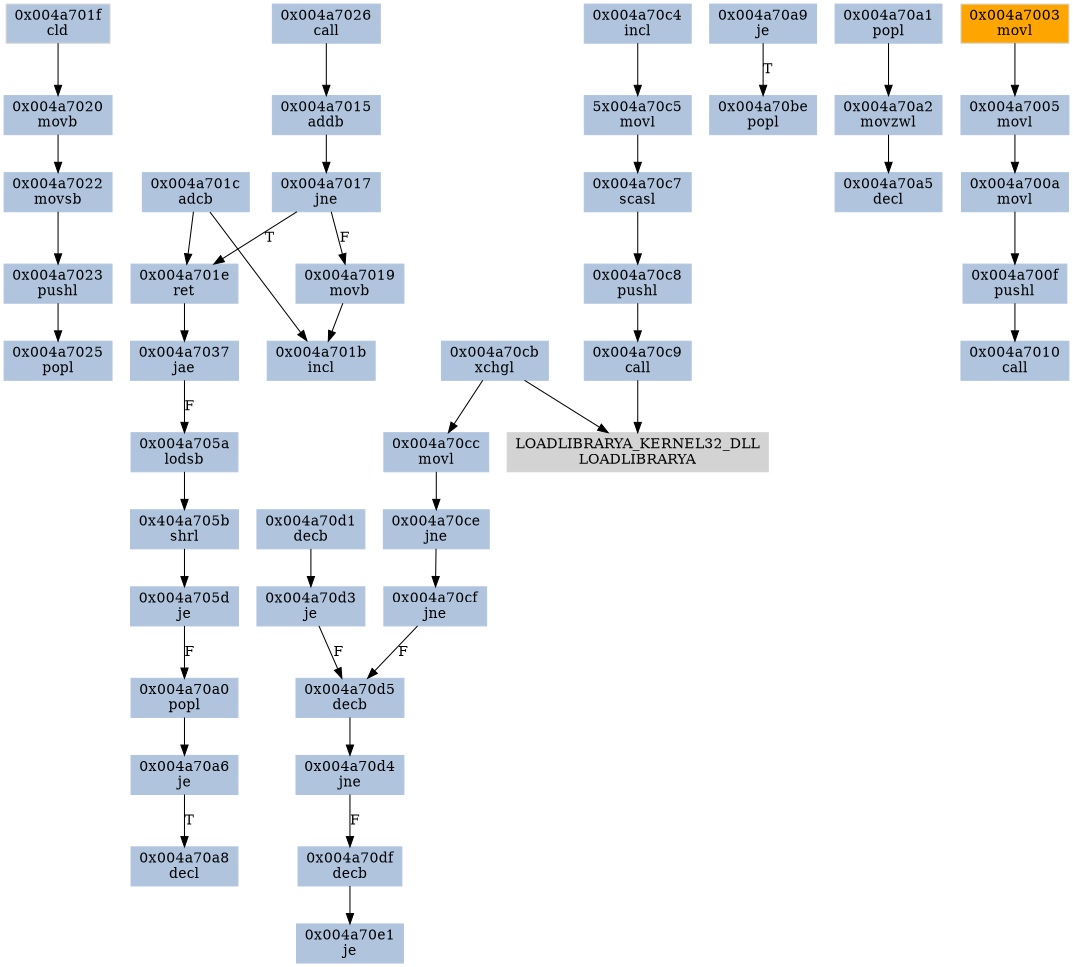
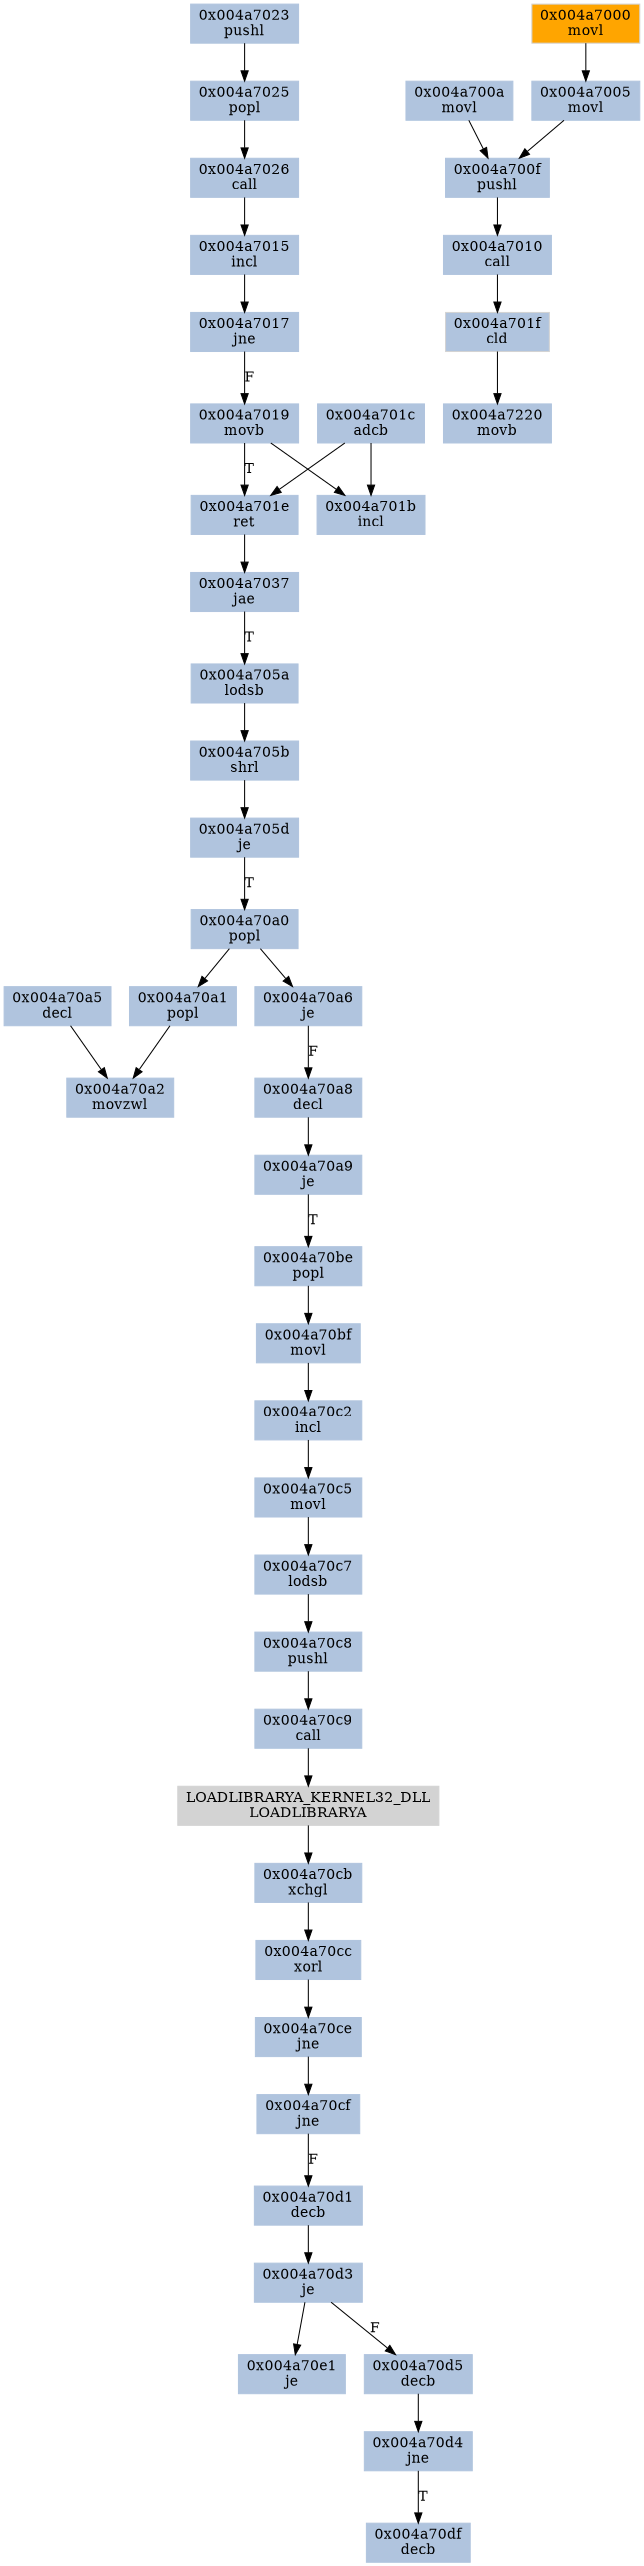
node "0x004a70c4 incl": label "0x004a70c4 incl" -> "0x004a70c2 incl"
node "0x004a7003 movl": label "0x004a7003 movl" -> "0x004a7000 movl"
node "0x004a7020 movb": label "0x004a7020 movb" -> "0x004a7220 movb"
node "0x004a7015 addb": label "0x004a7015 addb" -> "0x004a7015 incl"
node "5x004a70c5 movl": label "5x004a70c5 movl" -> "0x004a70c5 movl"
edge "0x004a7025 popl" -> "0x004a7026 call": added
edge "0x004a70a2 movzwl" -> "0x004a70a5 decl": reversed
edge "0x004a7005 movl" -> "0x004a700a movl": now "0x004a7005 movl" -> "0x004a700f pushl"
node "0x004a7022 movsb": removed
node "0x004a70c7 scasl": label "0x004a70c7 scasl" -> "0x004a70c7 lodsb"
edge "0x004a7017 jne" -> "0x004a701e ret": now "0x004a7019 movb" -> "0x004a701e ret"
edge "0x004a7010 call" -> "0x004a701f cld": added
edge "0x004a70cb xchgl" -> "LOADLIBRARYA_KERNEL32_DLL LOADLIBRARYA": reversed
edge "0x004a7037 jae" -> "0x004a705a lodsb": label "F" -> "T"
node "0x004a70cc movl": label "0x004a70cc movl" -> "0x004a70cc xorl"
node "0x404a705b shrl": label "0x404a705b shrl" -> "0x004a705b shrl"
edge "0x004a70cf jne" -> "0x004a70d5 decb": now "0x004a70cf jne" -> "0x004a70d1 decb"
edge "0x004a705d je" -> "0x004a70a0 popl": label "F" -> "T"
edge "0x004a70a6 je" -> "0x004a70a8 decl": label "T" -> "F"
edge "0x004a70d4 jne" -> "0x004a70df decb": label "F" -> "T"
edge "0x004a70df decb" -> "0x004a70e1 je": now "0x004a70d3 je" -> "0x004a70e1 je"
edge "0x004a70a0 popl" -> "0x004a70a1 popl": added
edge "0x004a70a8 decl" -> "0x004a70a9 je": added
node "0x004a70bf movl": added
